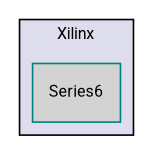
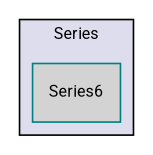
cluster "Xilinx": label "Xilinx" -> "Series"
